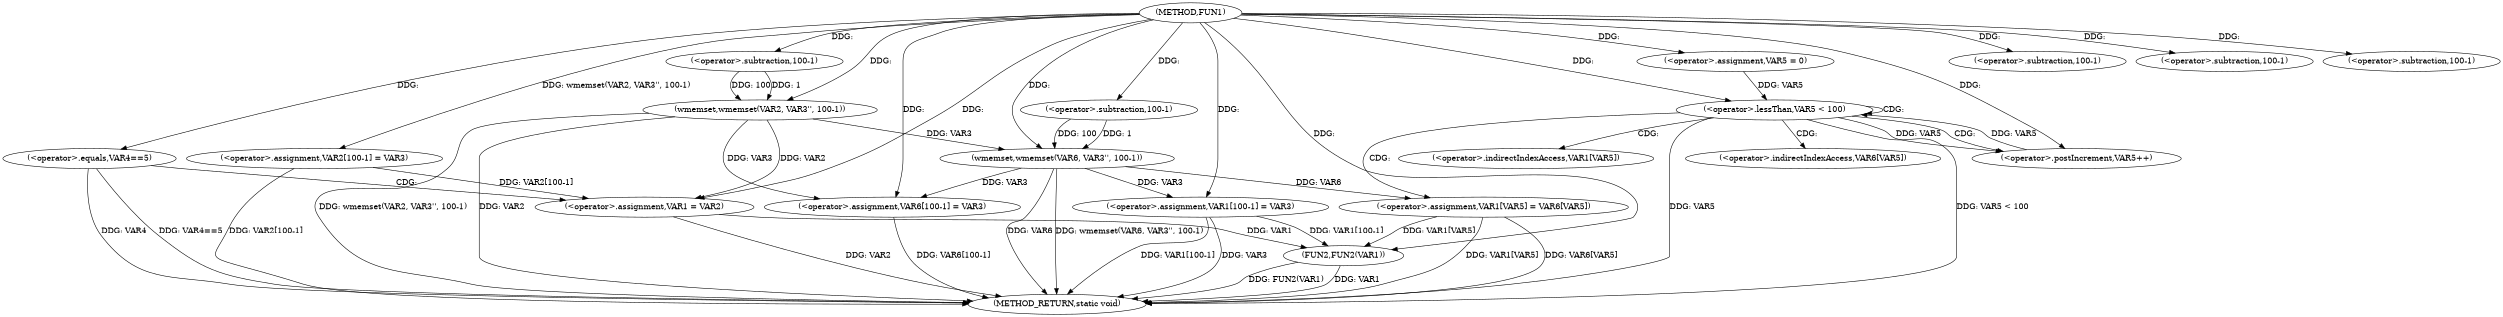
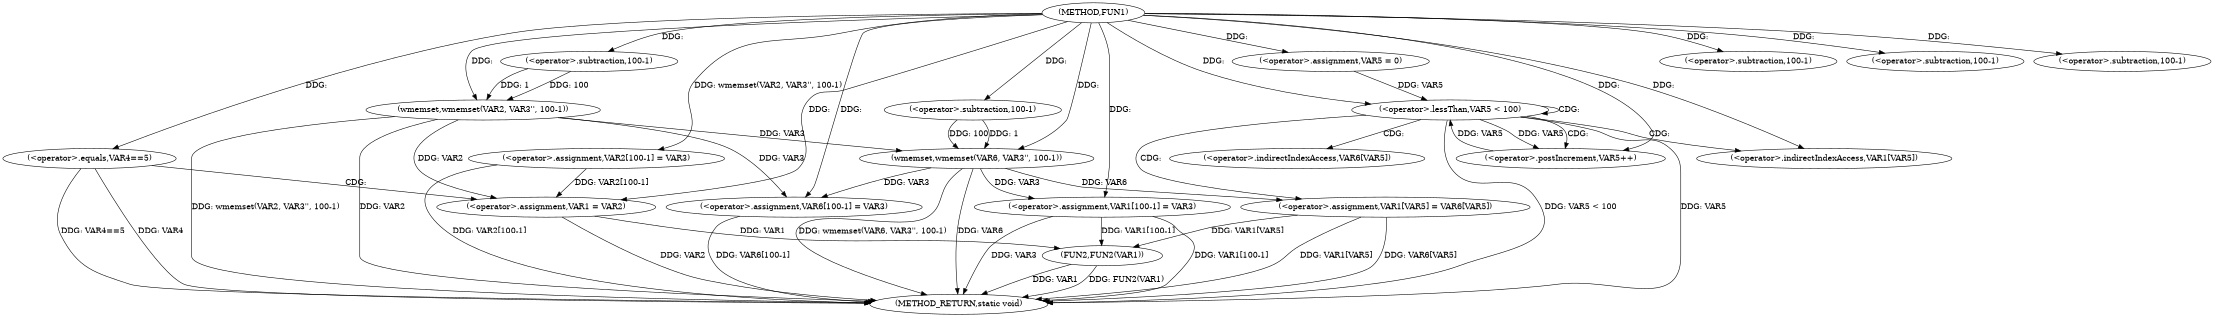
edge "(METHOD,FUN1)" -> "(FUN2,FUN2(VAR1))": now "(METHOD,FUN1)" -> "(<operator>.indirectIndexAccess,VAR1[VAR5])"
